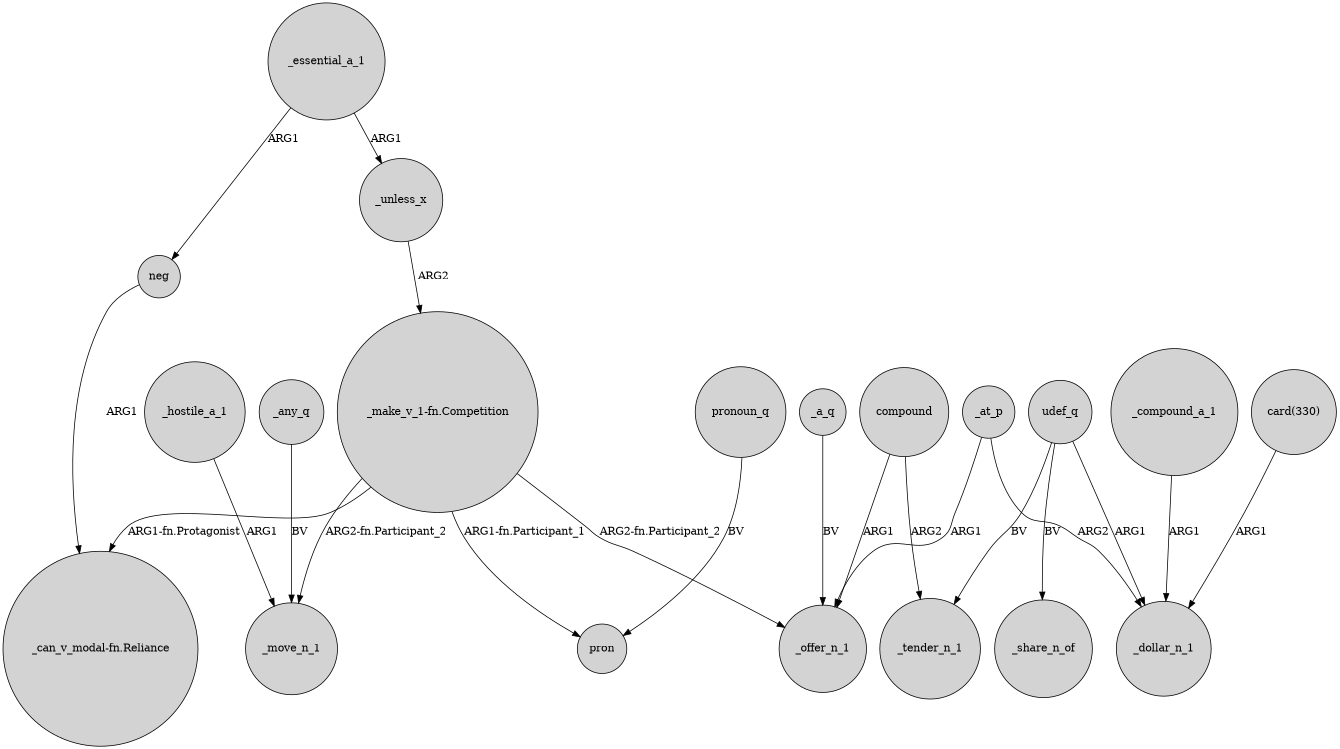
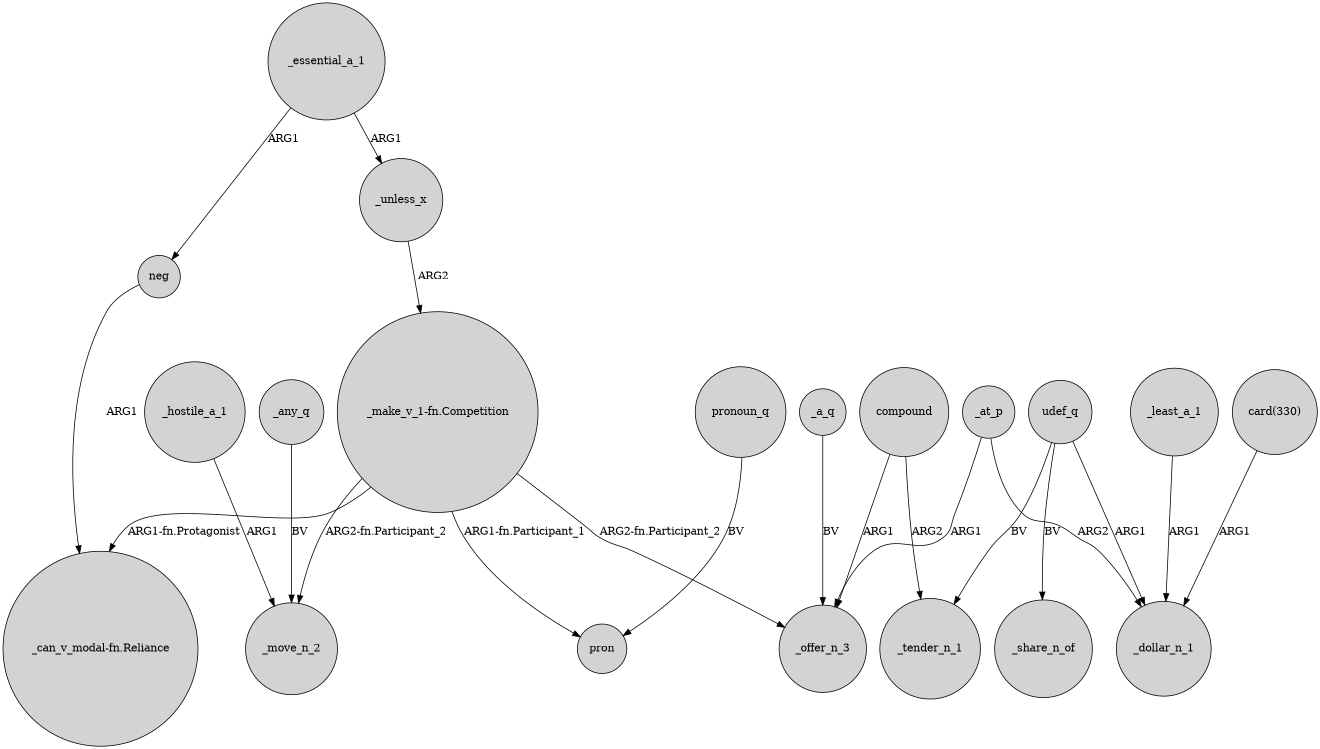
node "_compound_a_1": label "_compound_a_1" -> "_least_a_1"
node "_move_n_1": label "_move_n_1" -> "_move_n_2"
node "_offer_n_1": label "_offer_n_1" -> "_offer_n_3"
